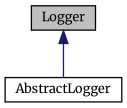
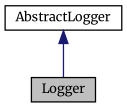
edge "AbstractLogger" -> "Logger": reversed
